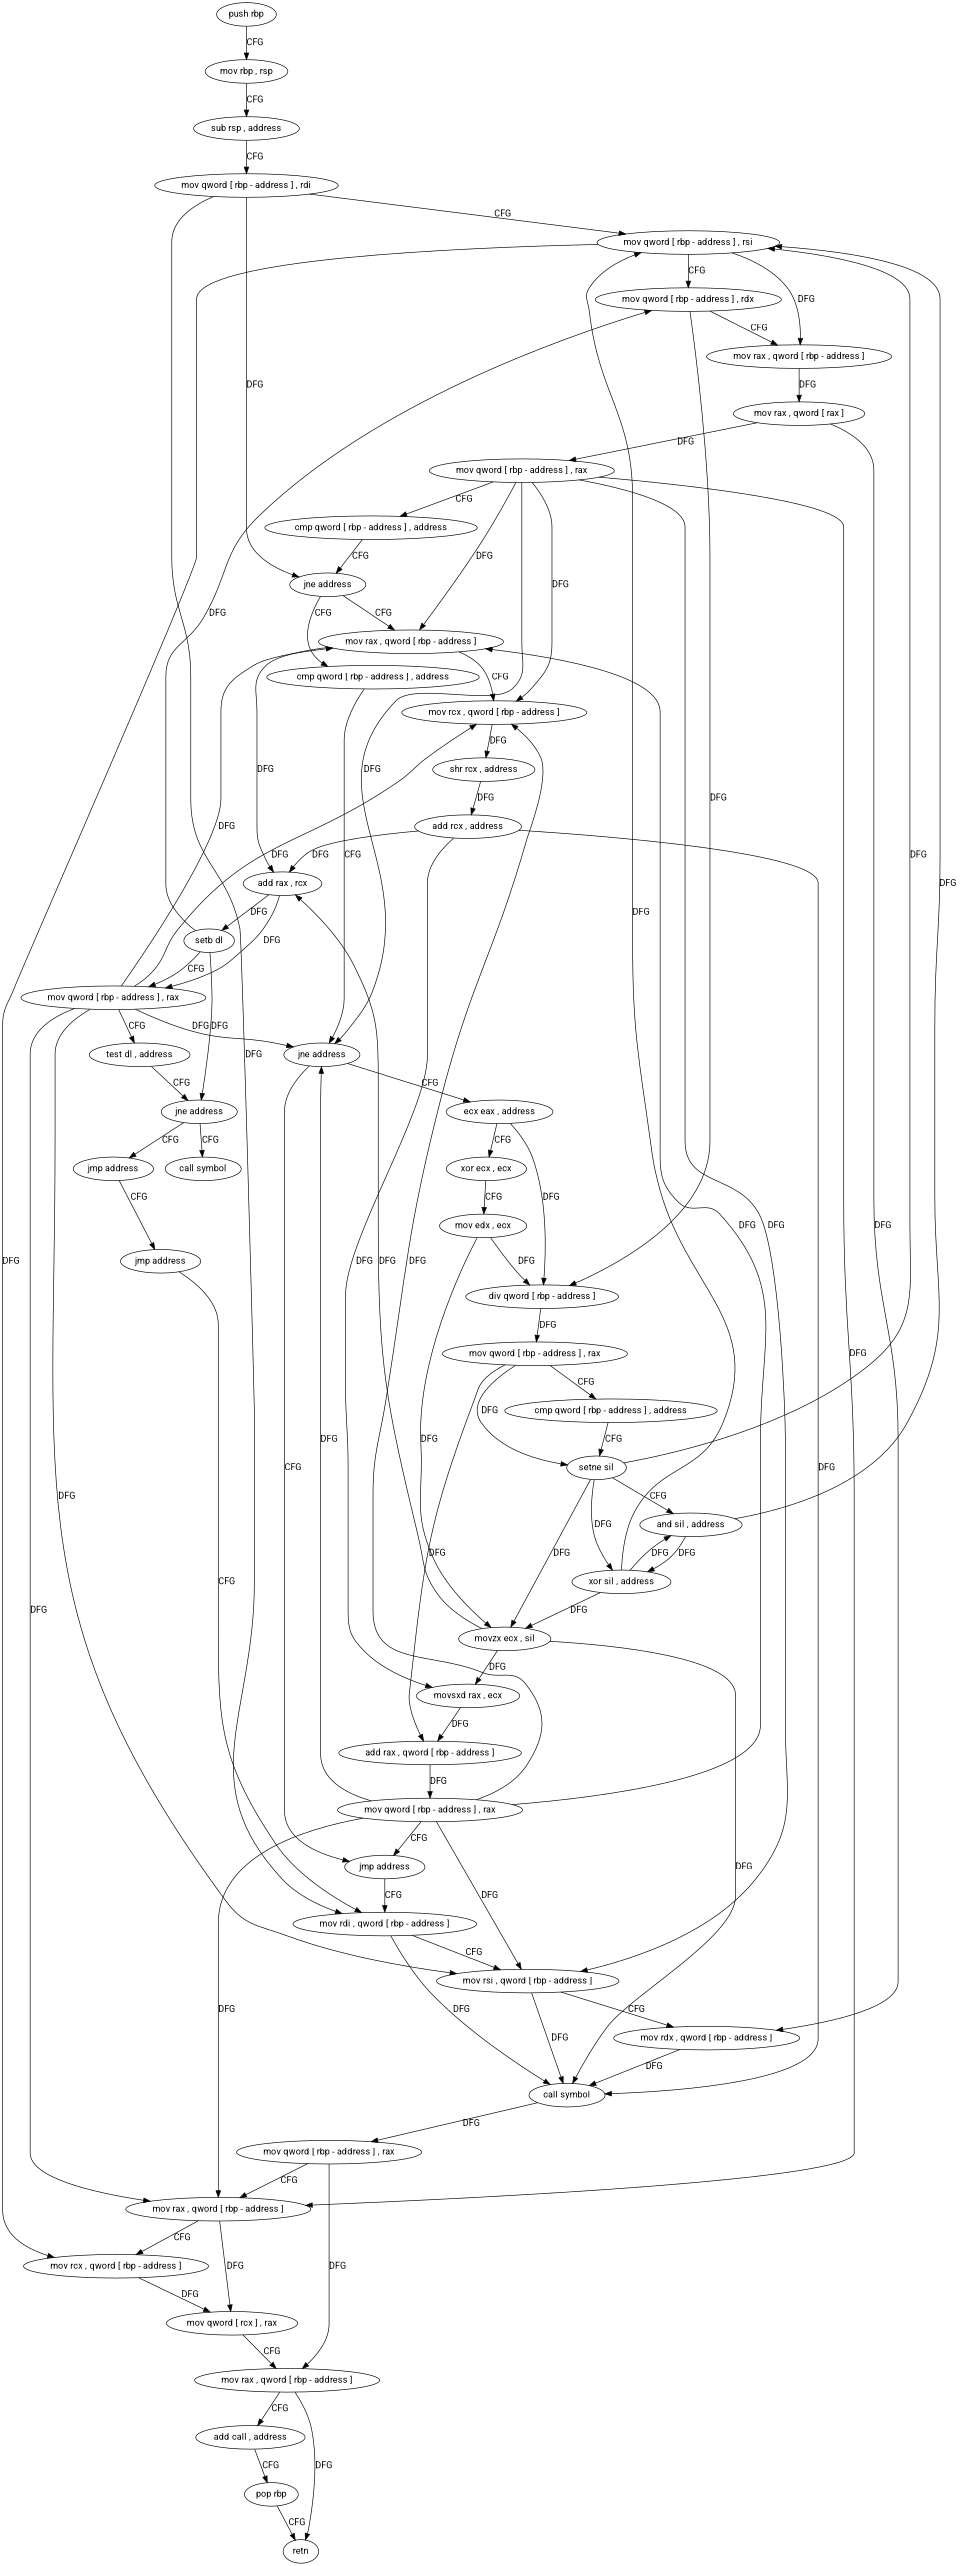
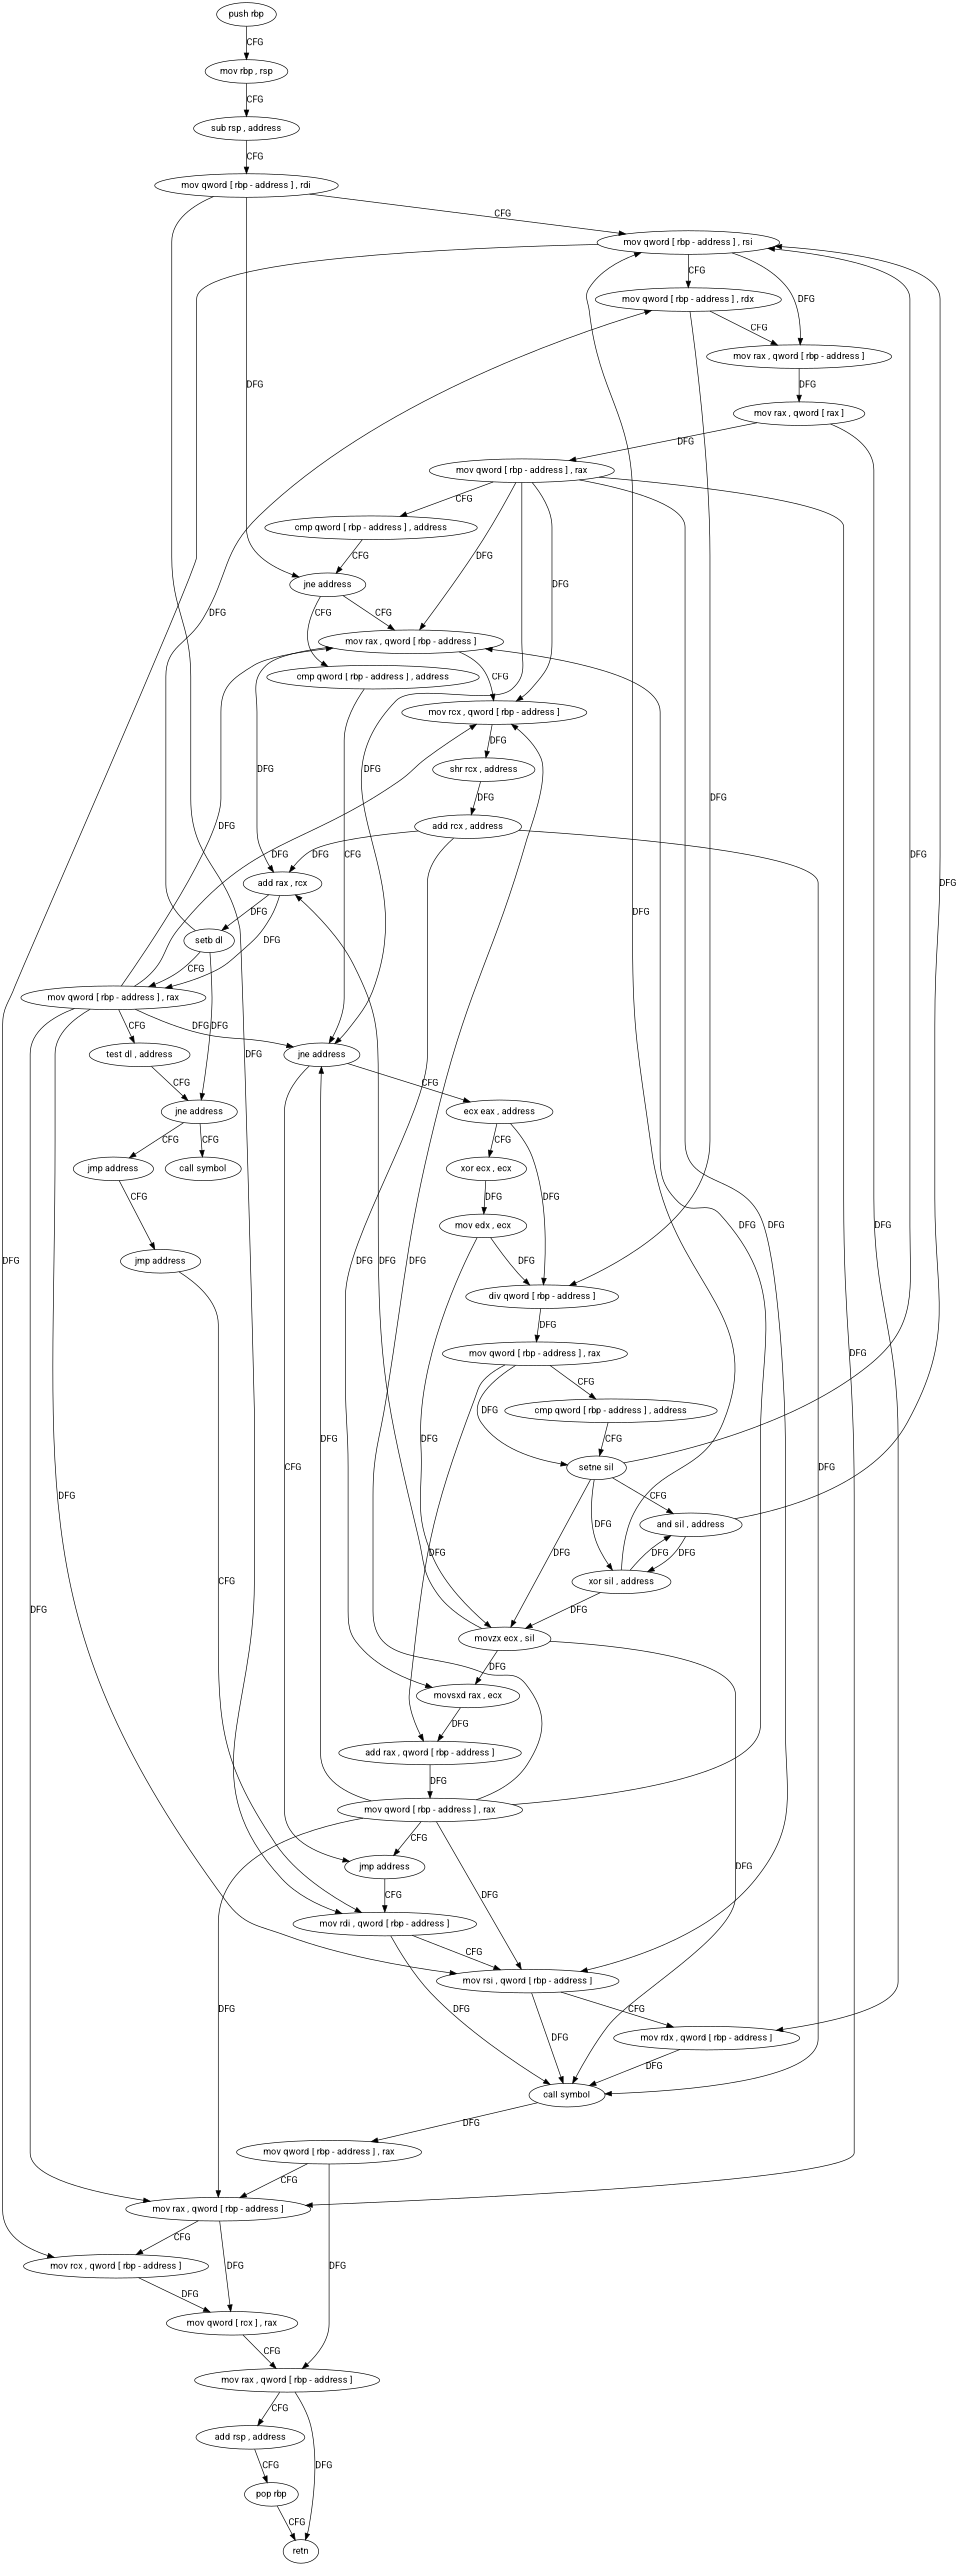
edge "xor ecx , ecx" -> "mov edx , ecx": label "CFG" -> "DFG"
node "add call , address": label "add call , address" -> "add rsp , address"
